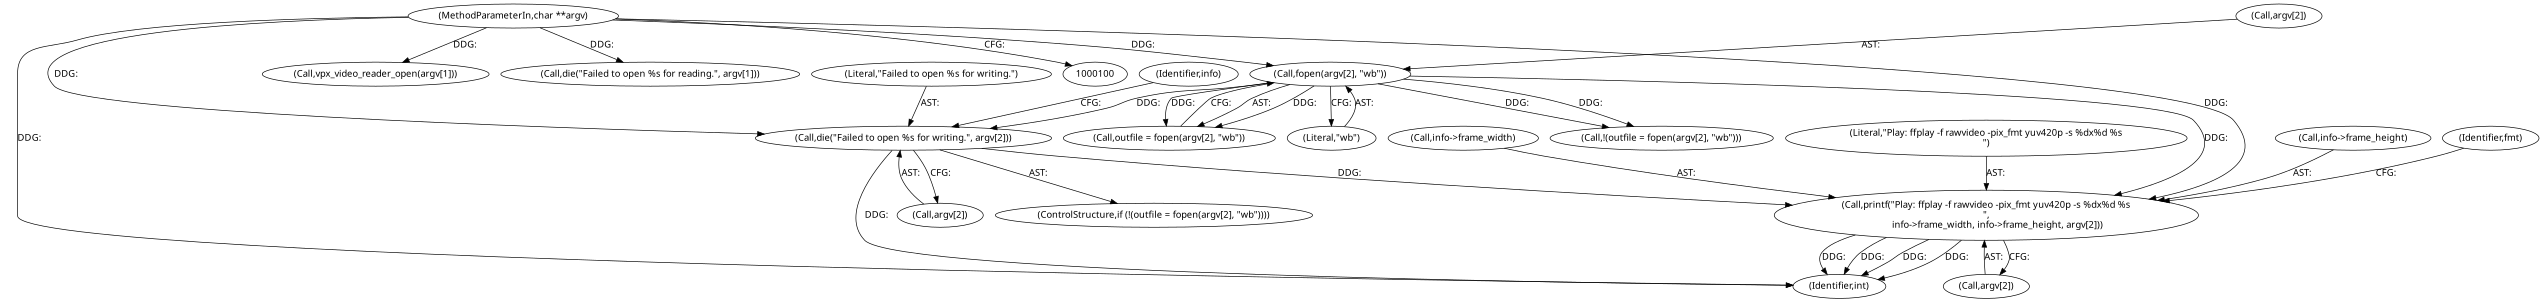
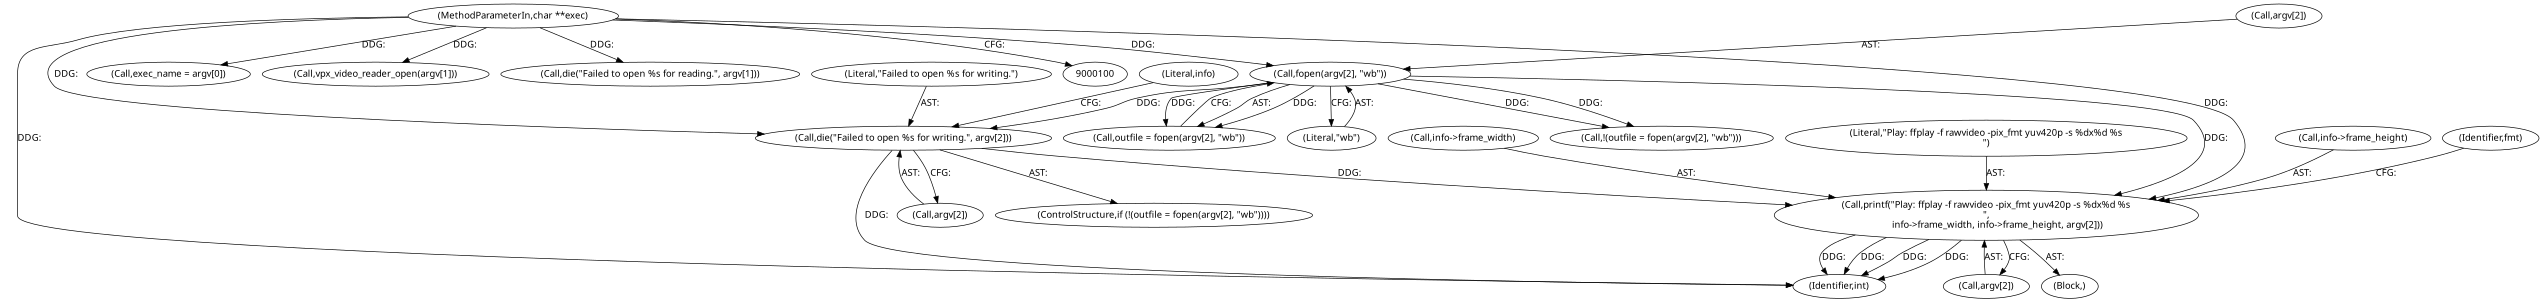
node "(MethodParameterIn,char **argv)": label "(MethodParameterIn,char **argv)" -> "(MethodParameterIn,char **exec)"
node "(Call,exec_name = argv[0])": added
node "1000100": label "1000100" -> "9000100"
node "(Identifier,info)": label "(Identifier,info)" -> "(Literal,info)"
node "(Block,)": added
